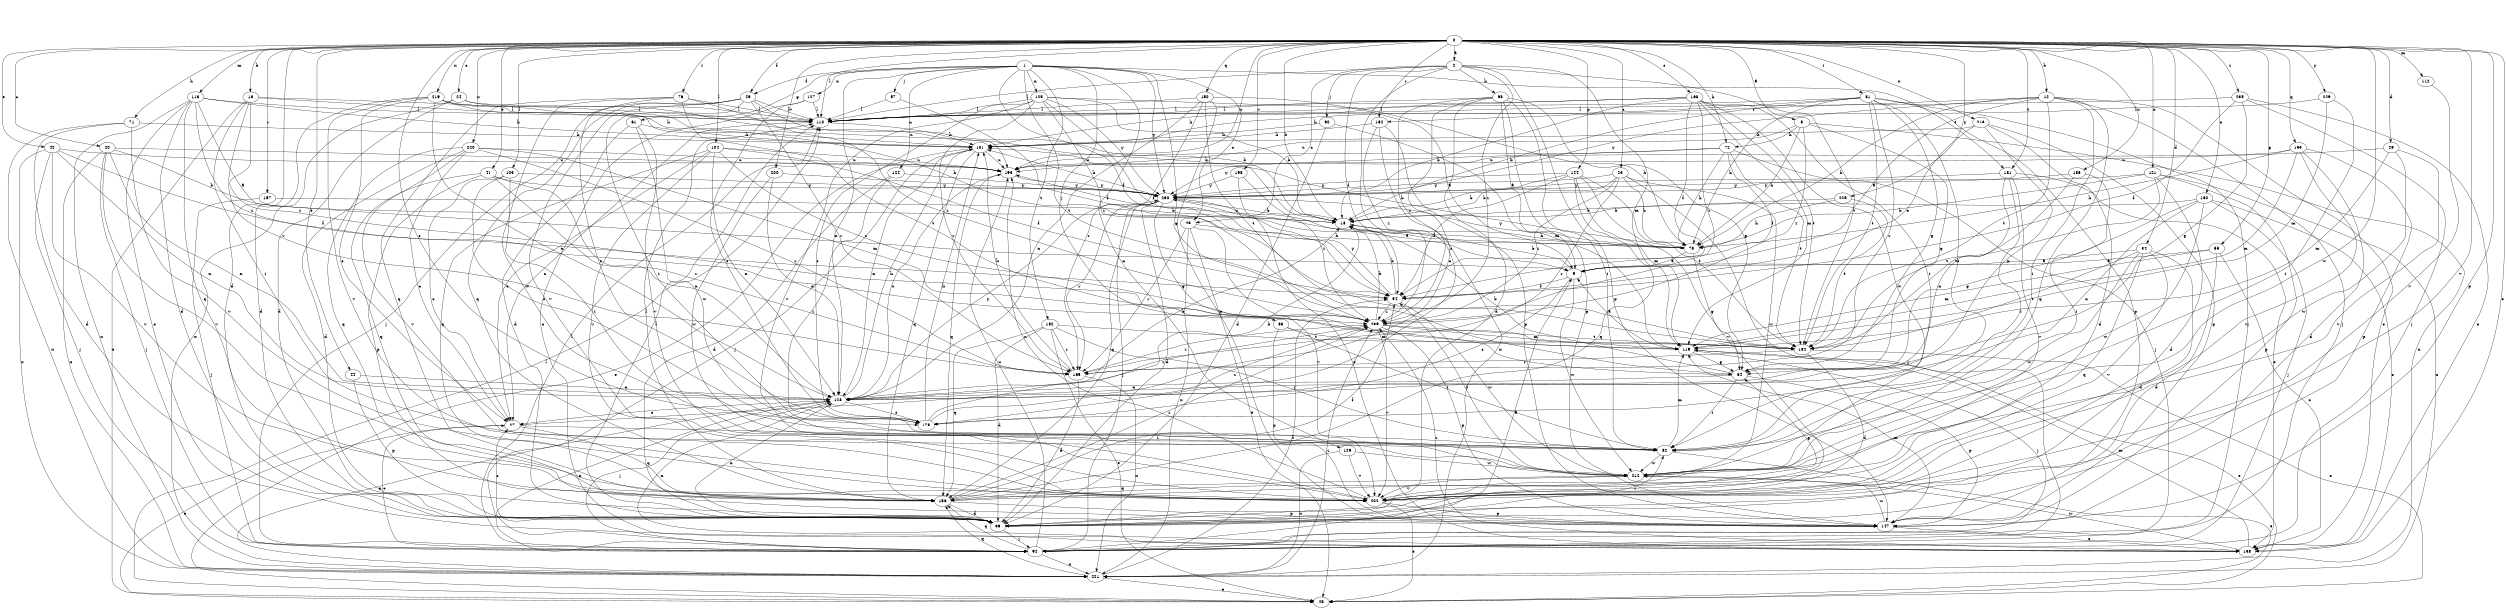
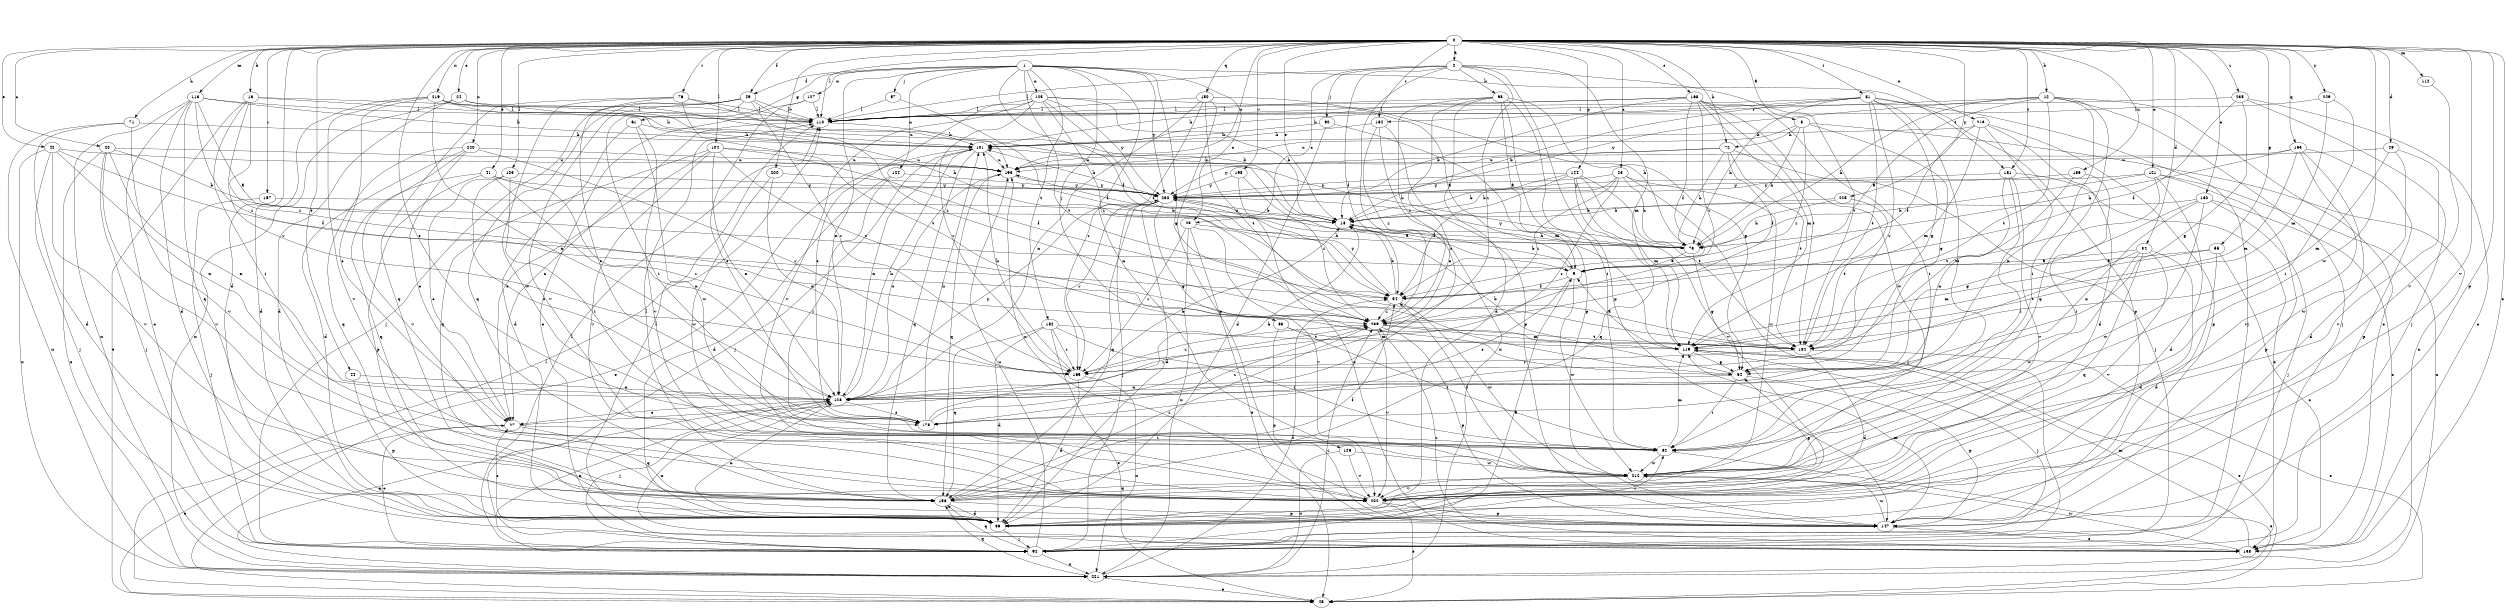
edge "0" -> "18": label "b" -> "e"
edge "213" -> "54": label "o" -> "f"
edge "239" -> "18": removed, label "b"
edge "220" -> "119": now "213" -> "119"
